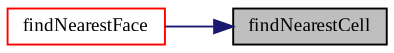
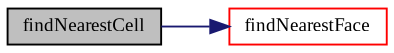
edge "findNearestFace" -> "findNearestCell": reversed
